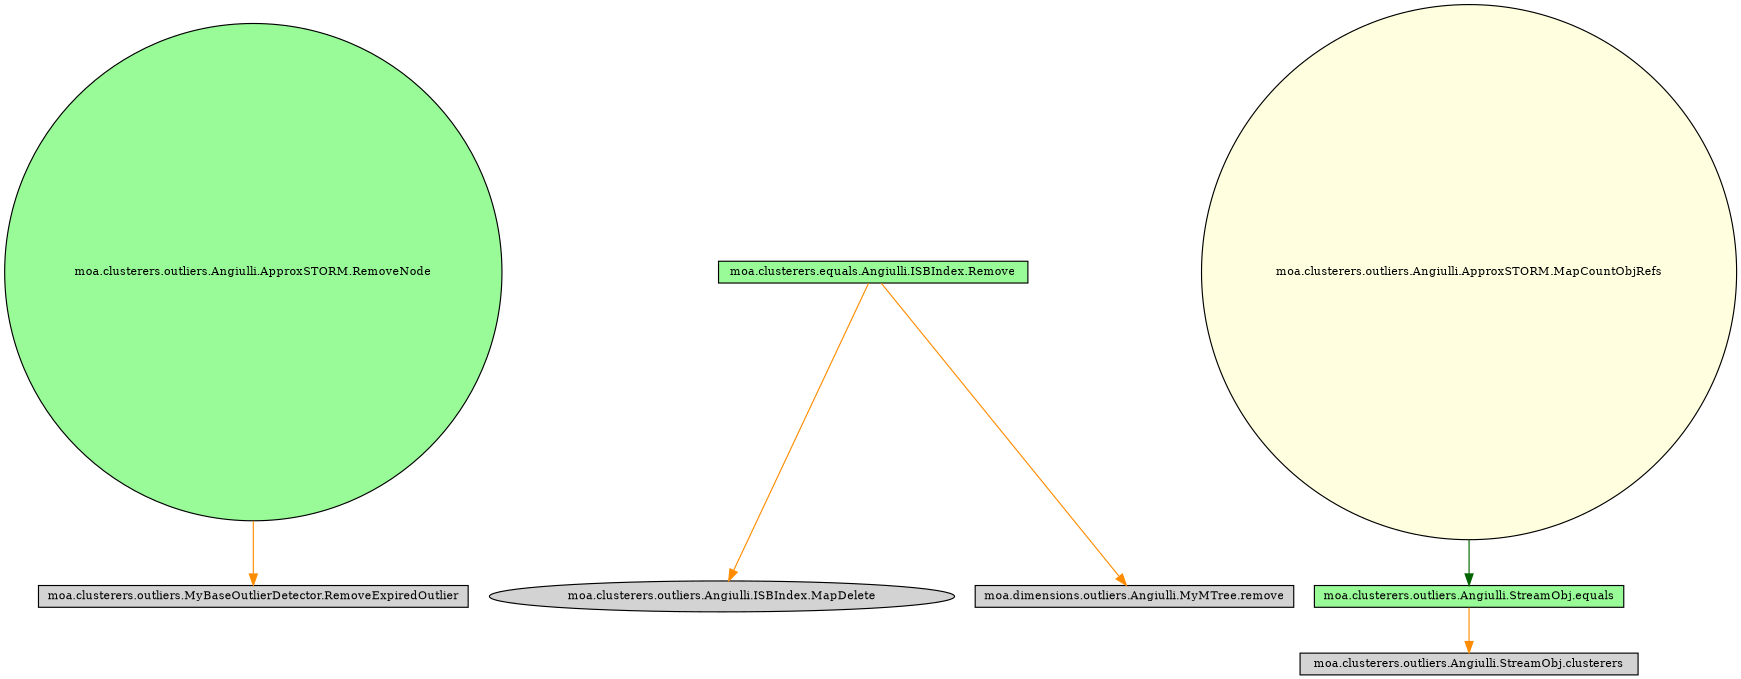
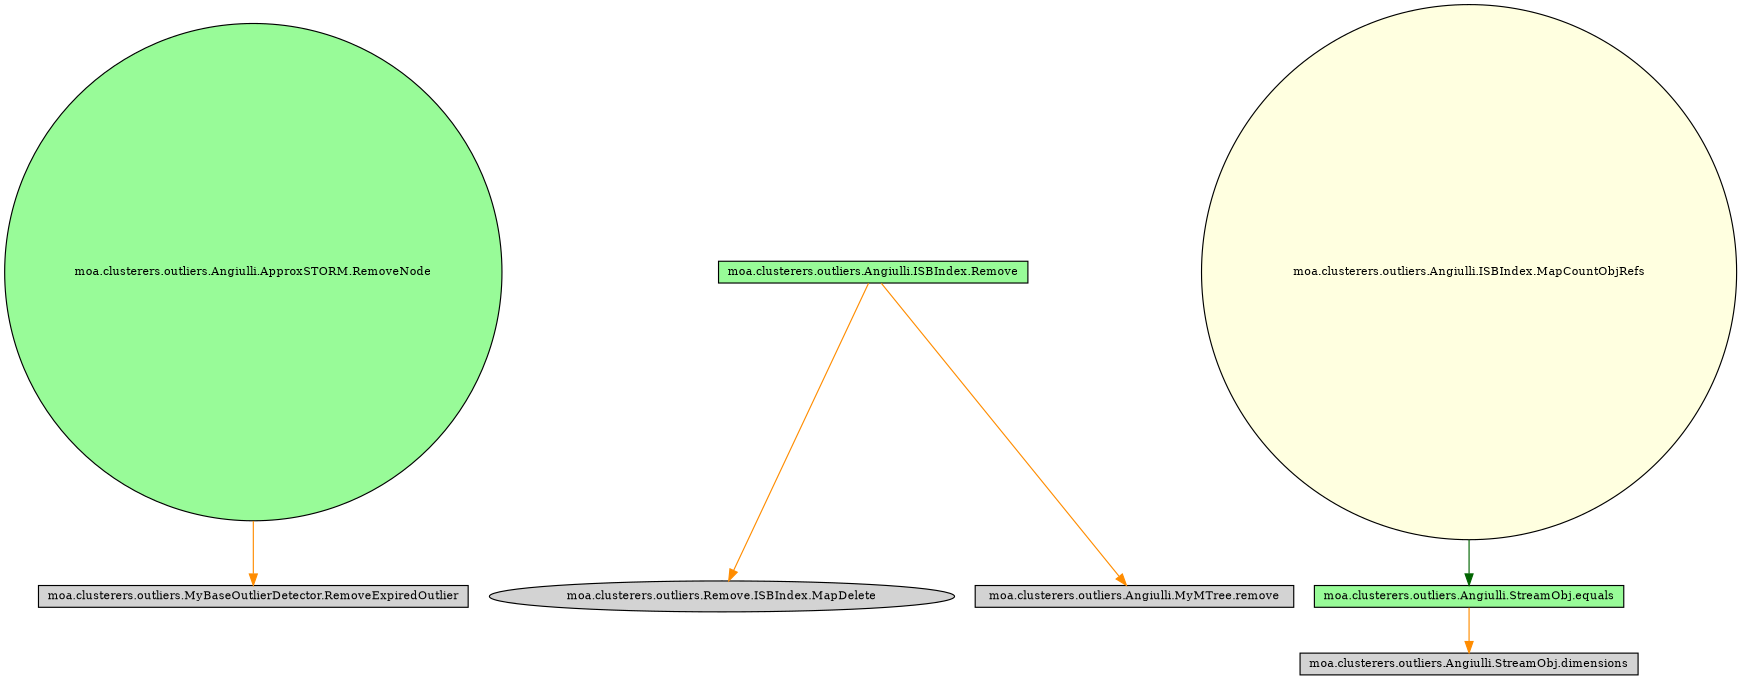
node "moa.clusterers.equals.Angiulli.ISBIndex.Remove": label "moa.clusterers.equals.Angiulli.ISBIndex.Remove" -> "moa.clusterers.outliers.Angiulli.ISBIndex.Remove"
node "moa.clusterers.outliers.Angiulli.ApproxSTORM.MapCountObjRefs": label "moa.clusterers.outliers.Angiulli.ApproxSTORM.MapCountObjRefs" -> "moa.clusterers.outliers.Angiulli.ISBIndex.MapCountObjRefs"
node "moa.clusterers.outliers.Angiulli.ISBIndex.MapDelete": label "moa.clusterers.outliers.Angiulli.ISBIndex.MapDelete" -> "moa.clusterers.outliers.Remove.ISBIndex.MapDelete"
node "moa.dimensions.outliers.Angiulli.MyMTree.remove": label "moa.dimensions.outliers.Angiulli.MyMTree.remove" -> "moa.clusterers.outliers.Angiulli.MyMTree.remove"
node "moa.clusterers.outliers.Angiulli.StreamObj.clusterers": label "moa.clusterers.outliers.Angiulli.StreamObj.clusterers" -> "moa.clusterers.outliers.Angiulli.StreamObj.dimensions"
